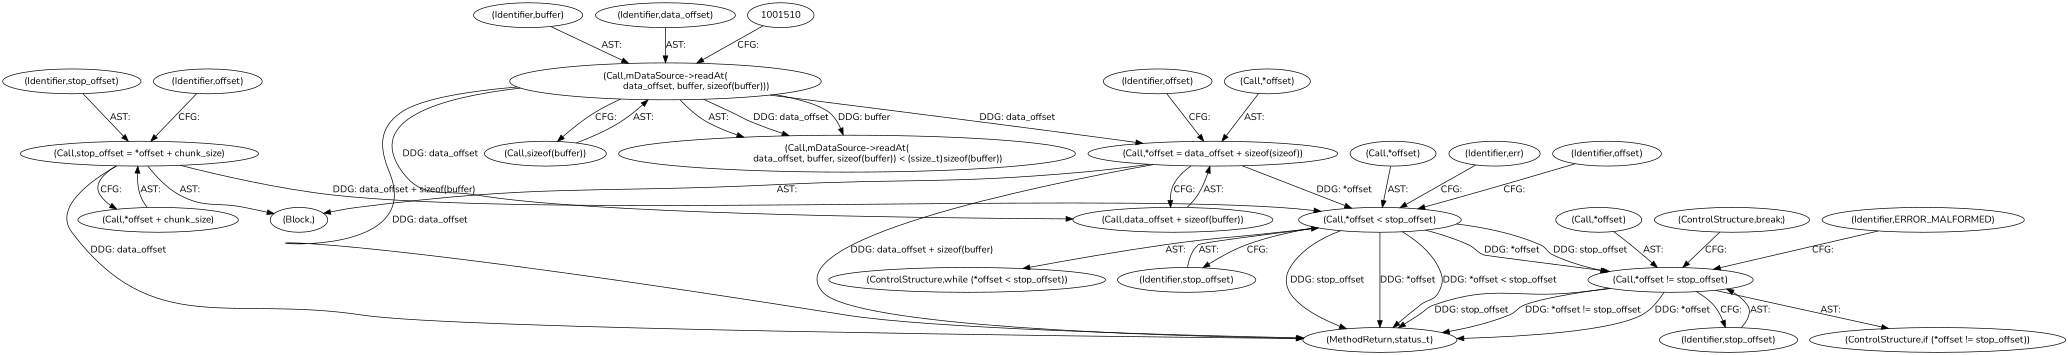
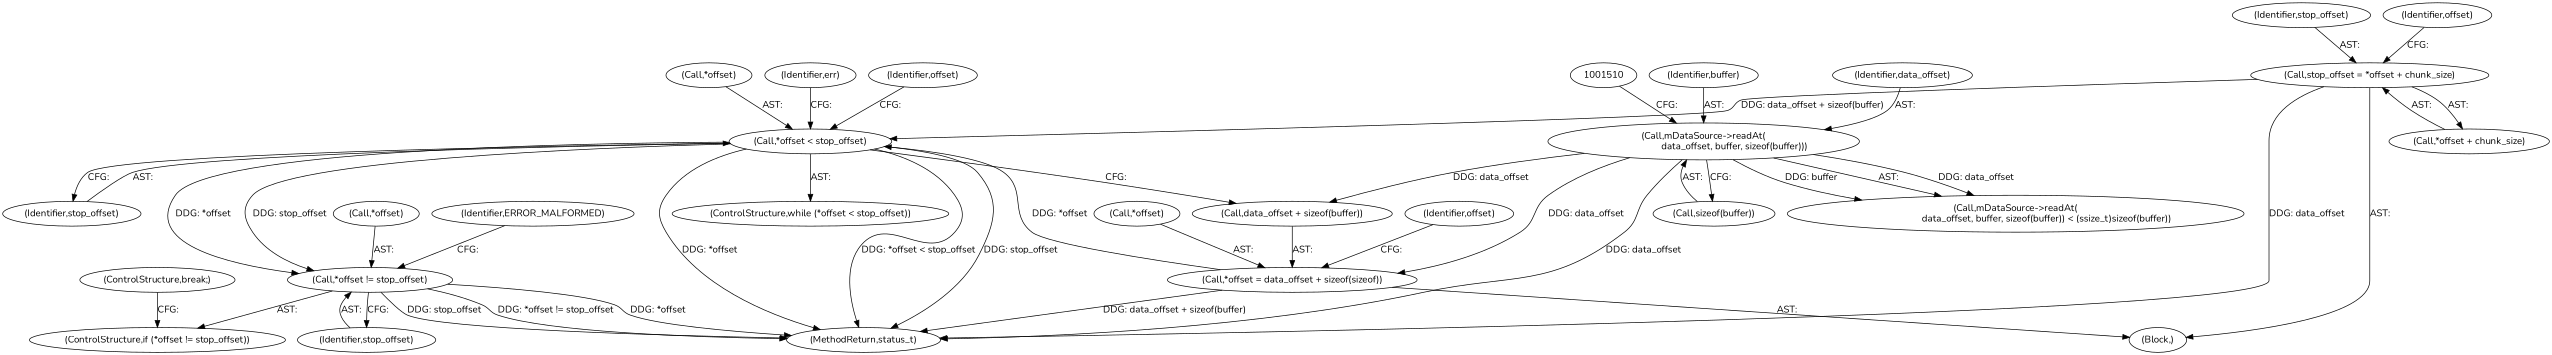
edge "(Call,*offset = data_offset + sizeof(sizeof))" -> "(Call,data_offset + sizeof(buffer))": now "(Call,*offset < stop_offset)" -> "(Call,data_offset + sizeof(buffer))"
edge "(Call,stop_offset = *offset + chunk_size)" -> "(Call,*offset + chunk_size)": label "CFG: " -> "AST: "
edge "(ControlStructure,break;)" -> "(Call,*offset != stop_offset)": now "(ControlStructure,break;)" -> "(ControlStructure,if (*offset != stop_offset))"
